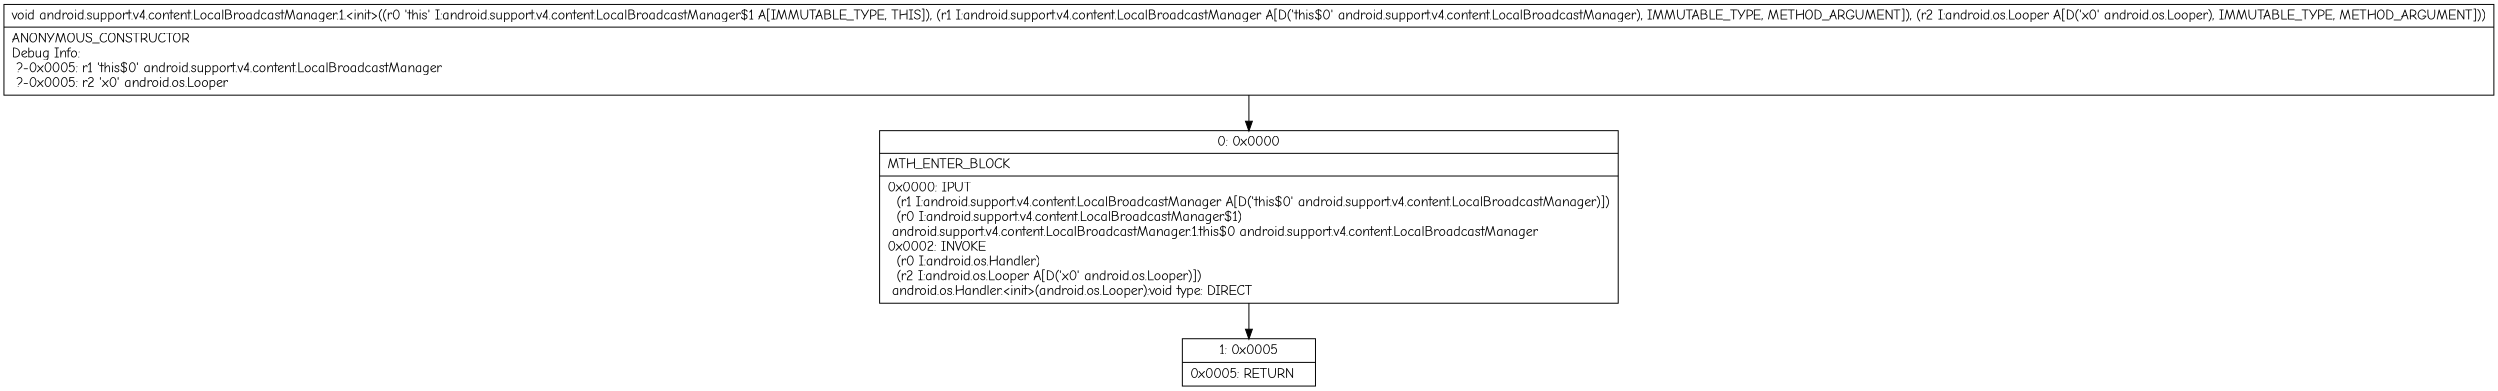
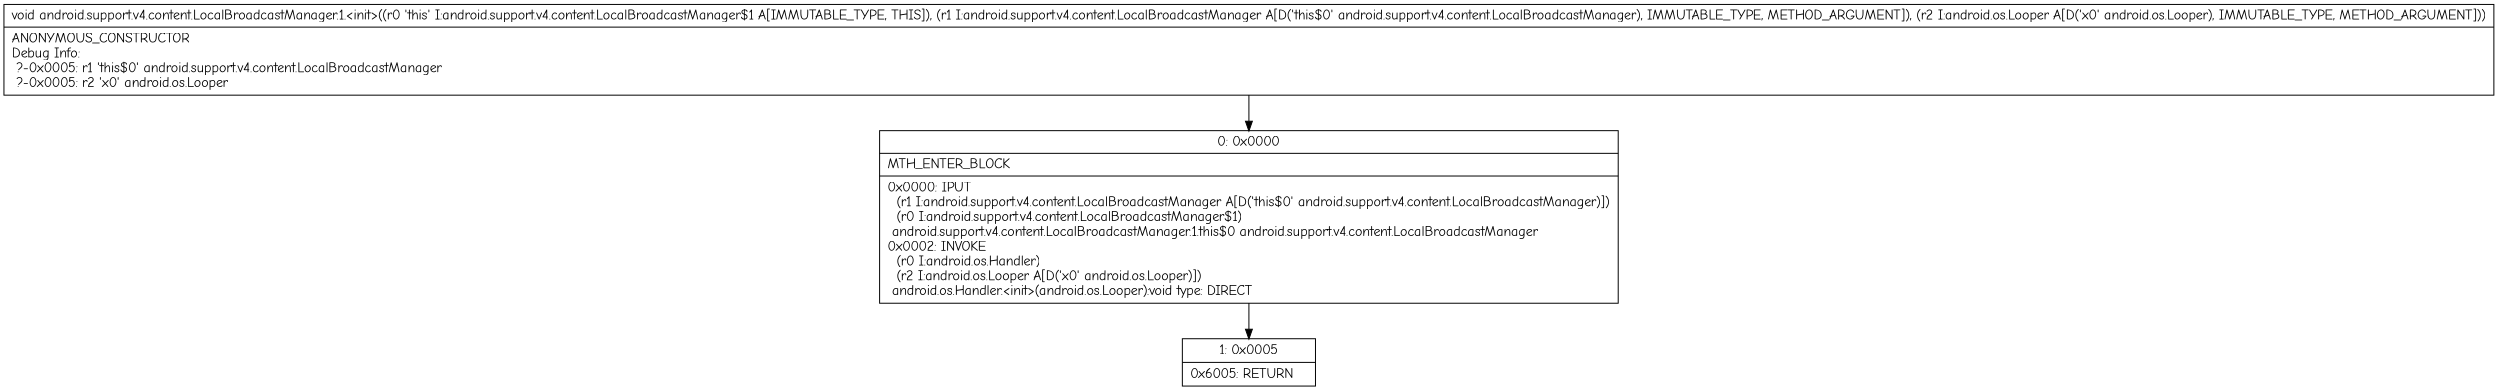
node "1: 0x0005": text "0x0005: RETURN" -> "0x6005: RETURN"
